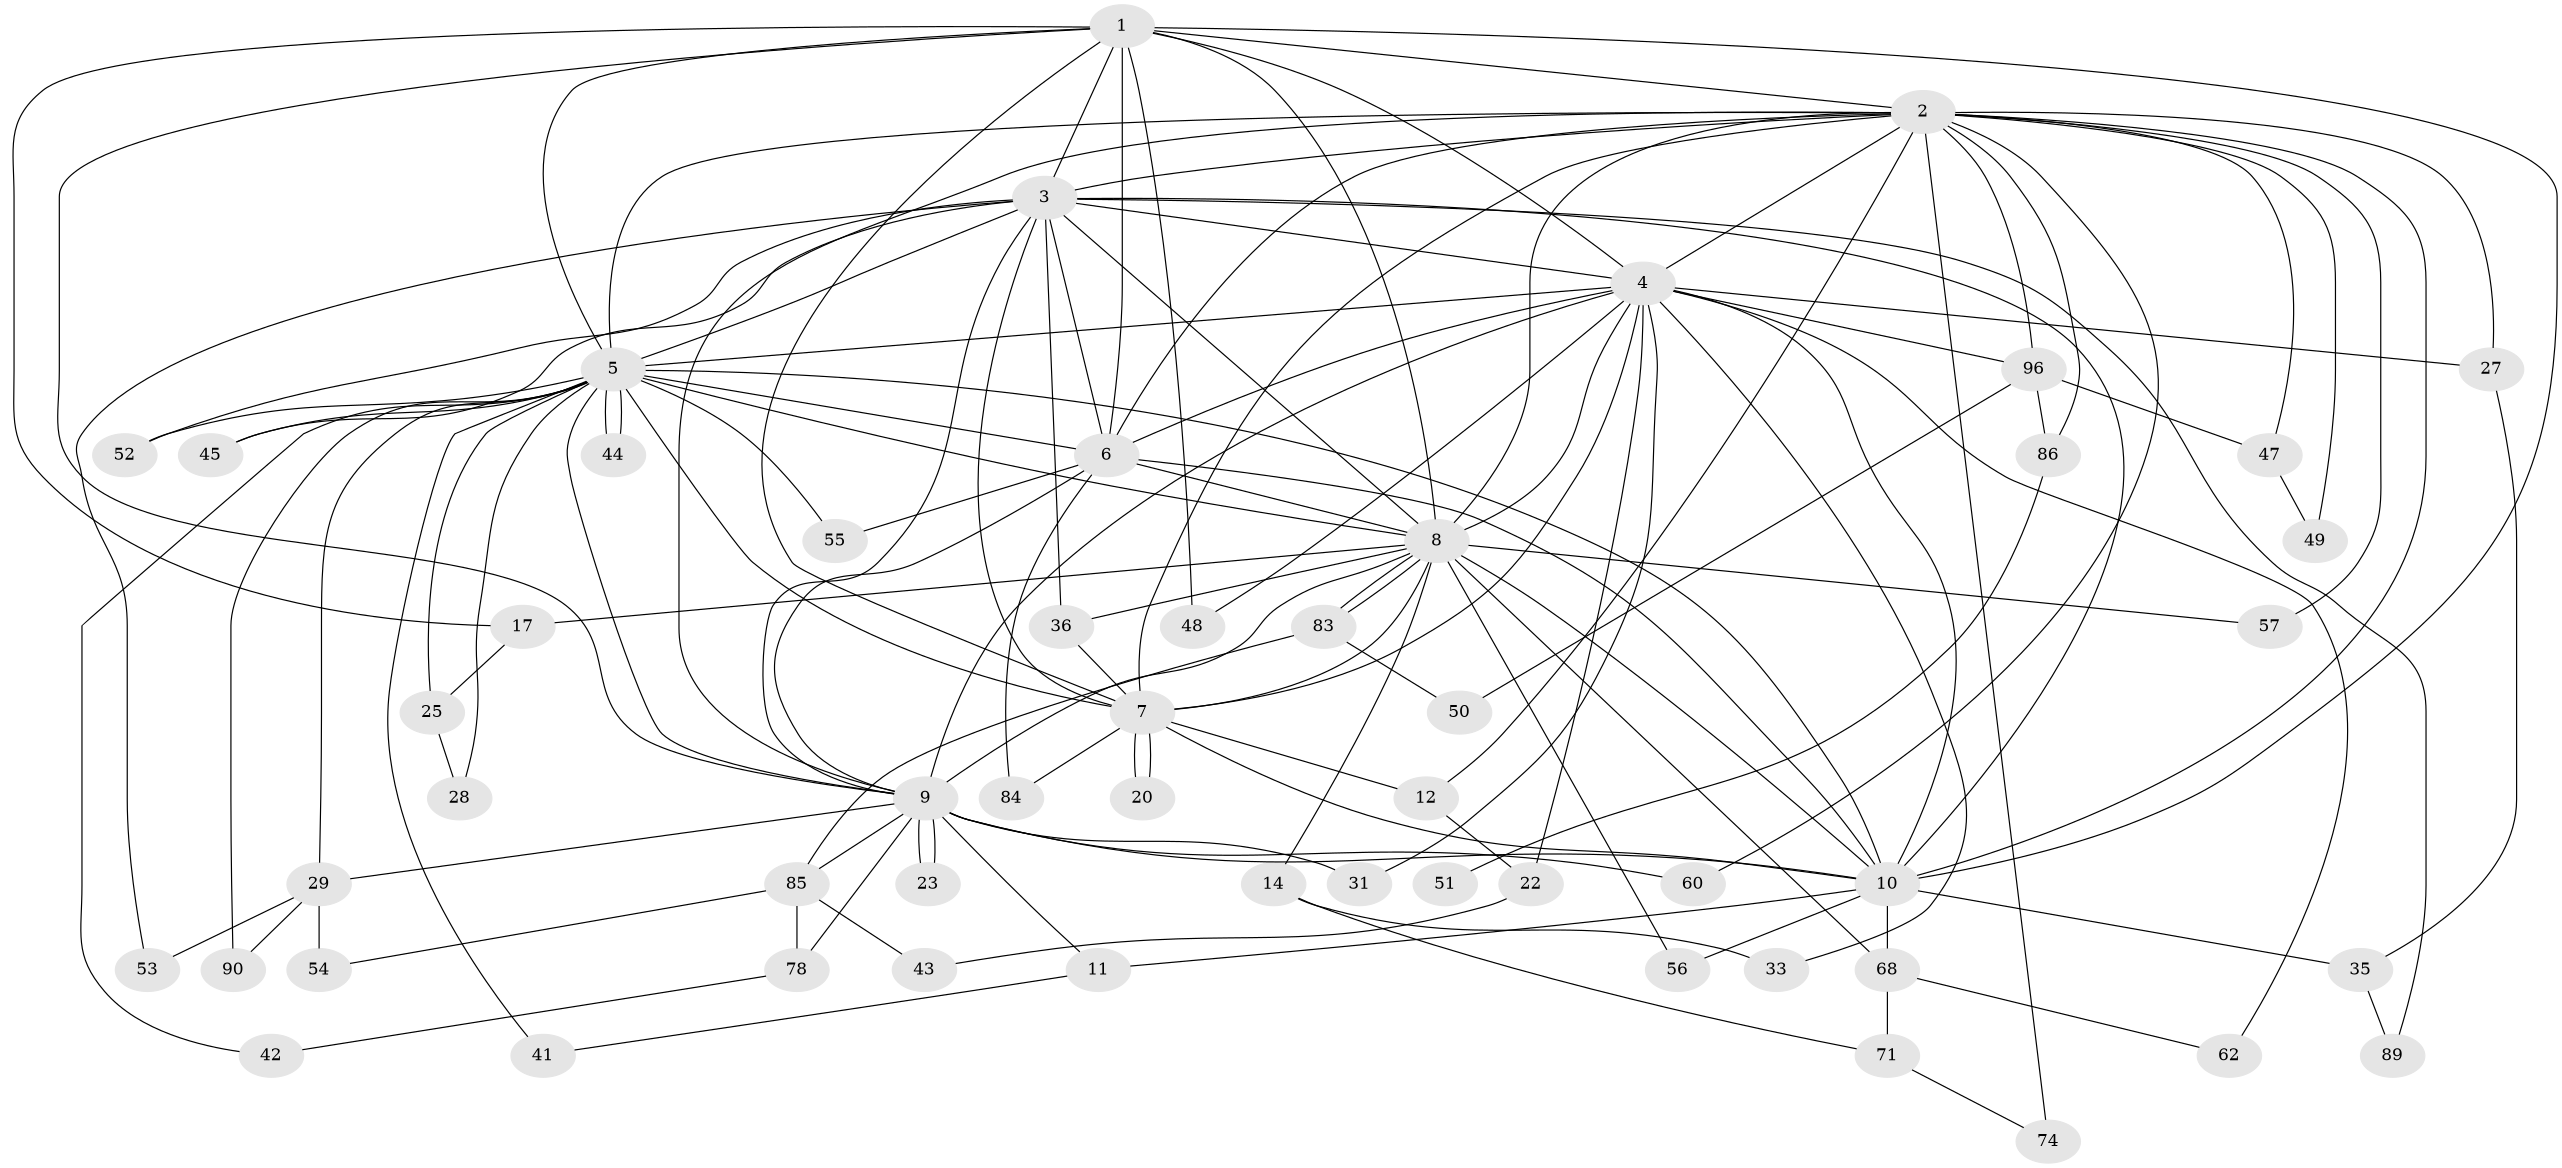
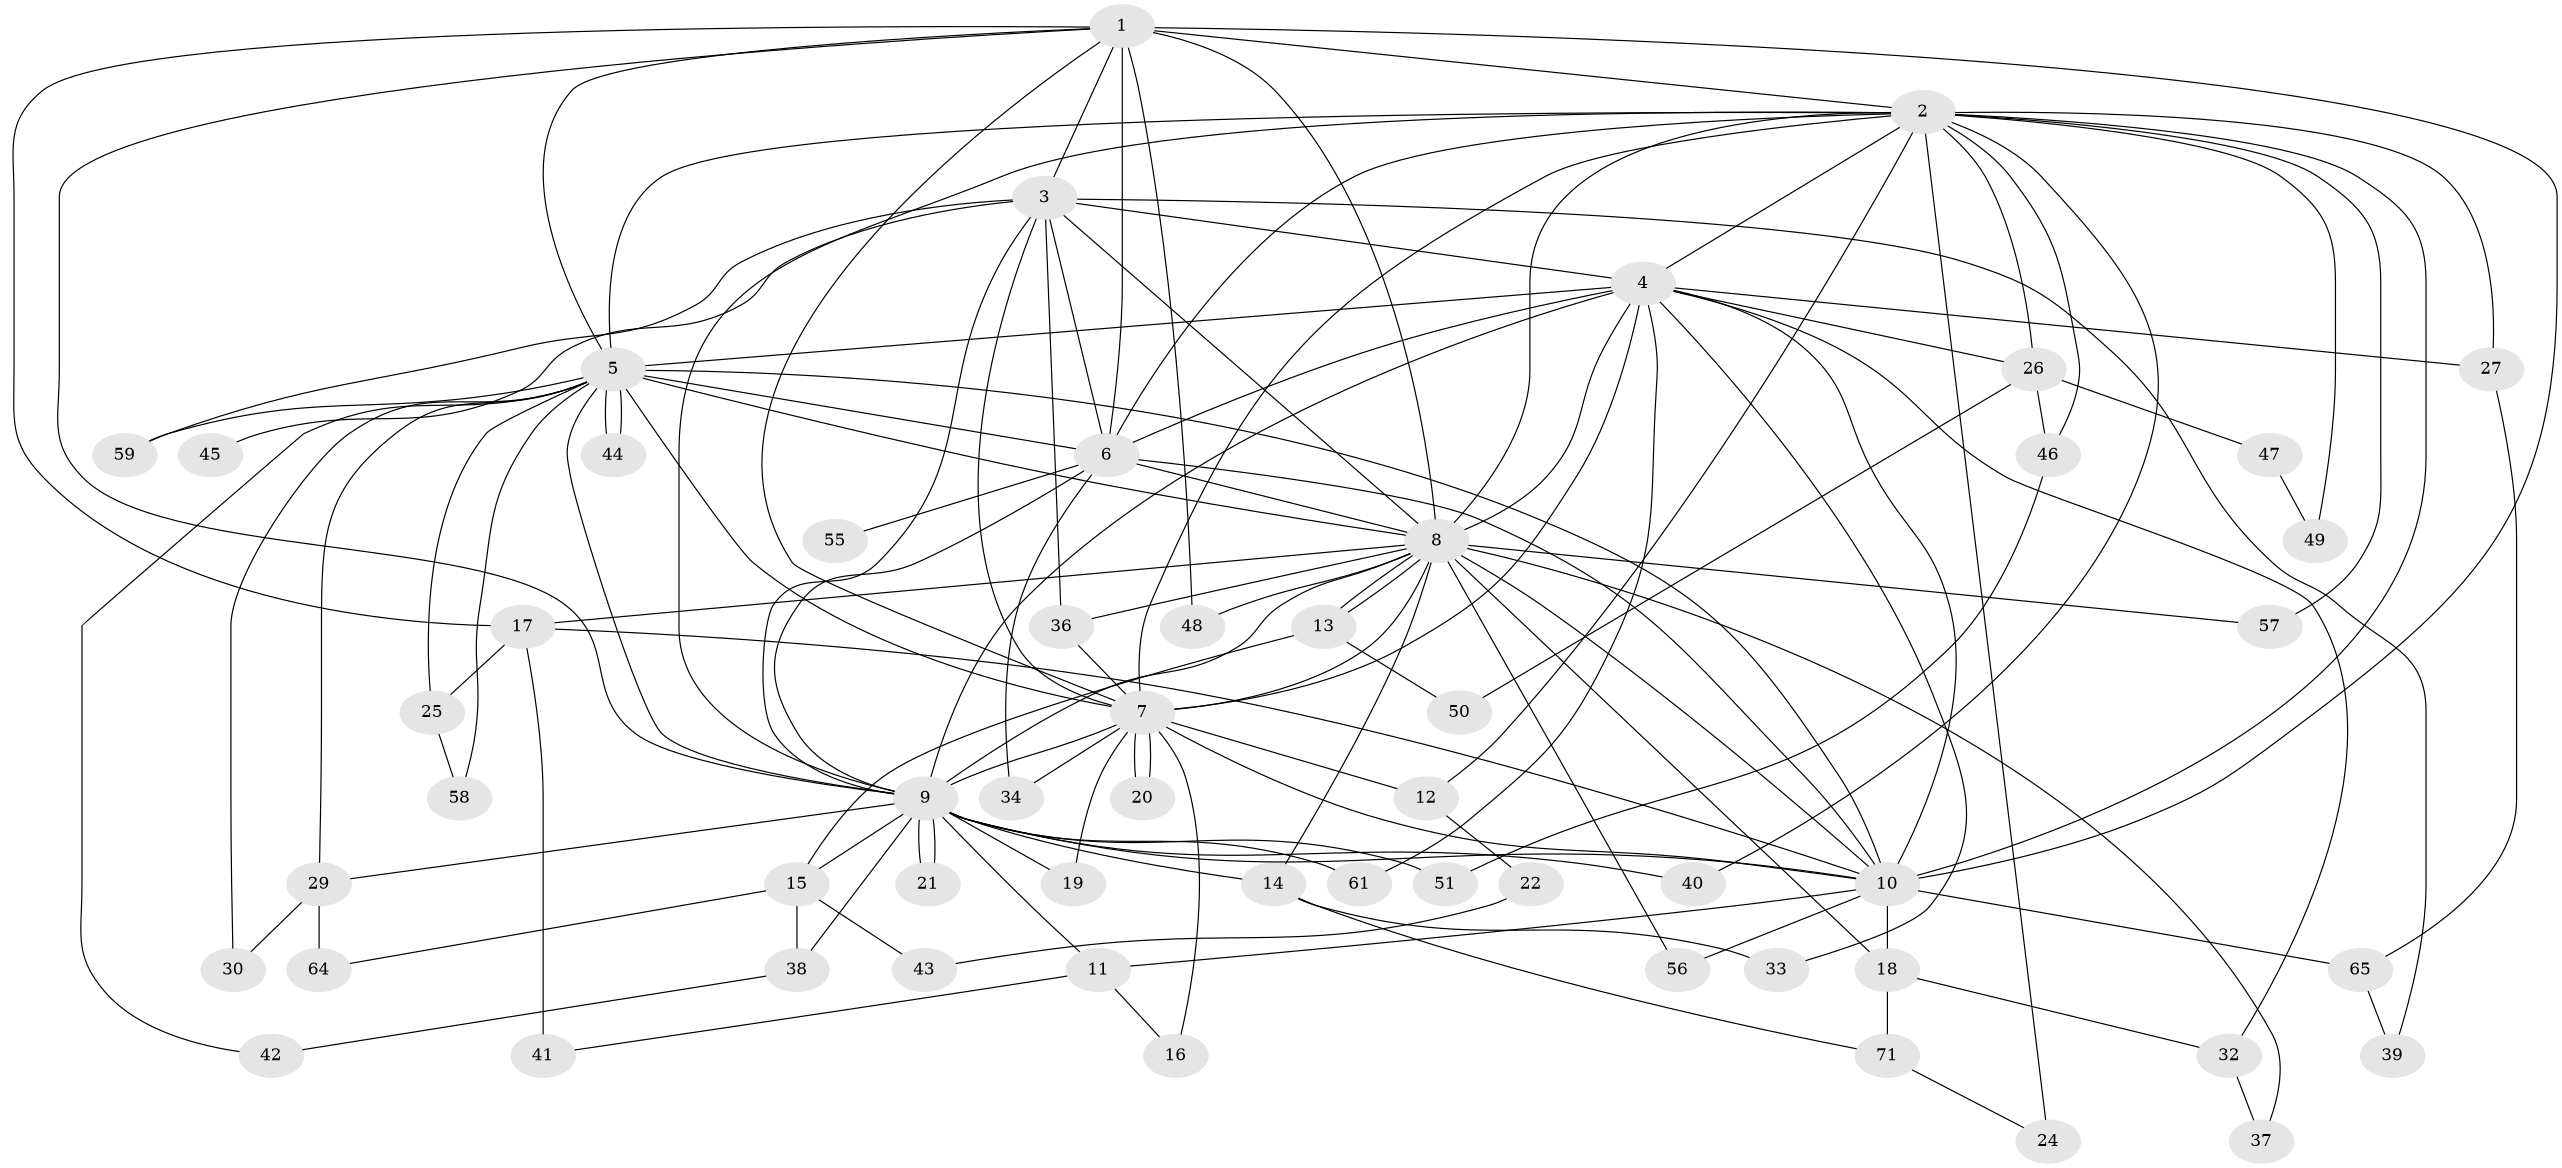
edge "1" -- "4": removed
edge "2" -- "3": removed
edge "2" -- "47": removed
edge "3" -- "10": now "17" -- "10"
edge "3" -- "5": removed
node "96": label "96" -> "26"
edge "5" -- "45": removed
edge "5" -- "55": removed
edge "4" -- "48": now "8" -- "48"
node "52": label "52" -> "59"
node "86": label "86" -> "46"
edge "4" -- "22": removed
node "83": label "83" -> "13"
edge "5" -- "41": now "17" -- "41"
edge "7" -- "9": added
node "28": label "28" -> "58"
node "84": label "84" -> "34"
edge "9" -- "51": added
edge "9" -- "14": added
node "85": label "85" -> "15"
node "23": label "23" -> "21"
node "19": added
node "31": label "31" -> "61"
node "60": label "60" -> "40"
node "53": removed
node "90": label "90" -> "30"
node "54": label "54" -> "64"
node "78": label "78" -> "38"
node "68": label "68" -> "18"
node "35": label "35" -> "65"
node "16": added
node "62": label "62" -> "32"
node "89": label "89" -> "39"
node "74": label "74" -> "24"
node "37": added
